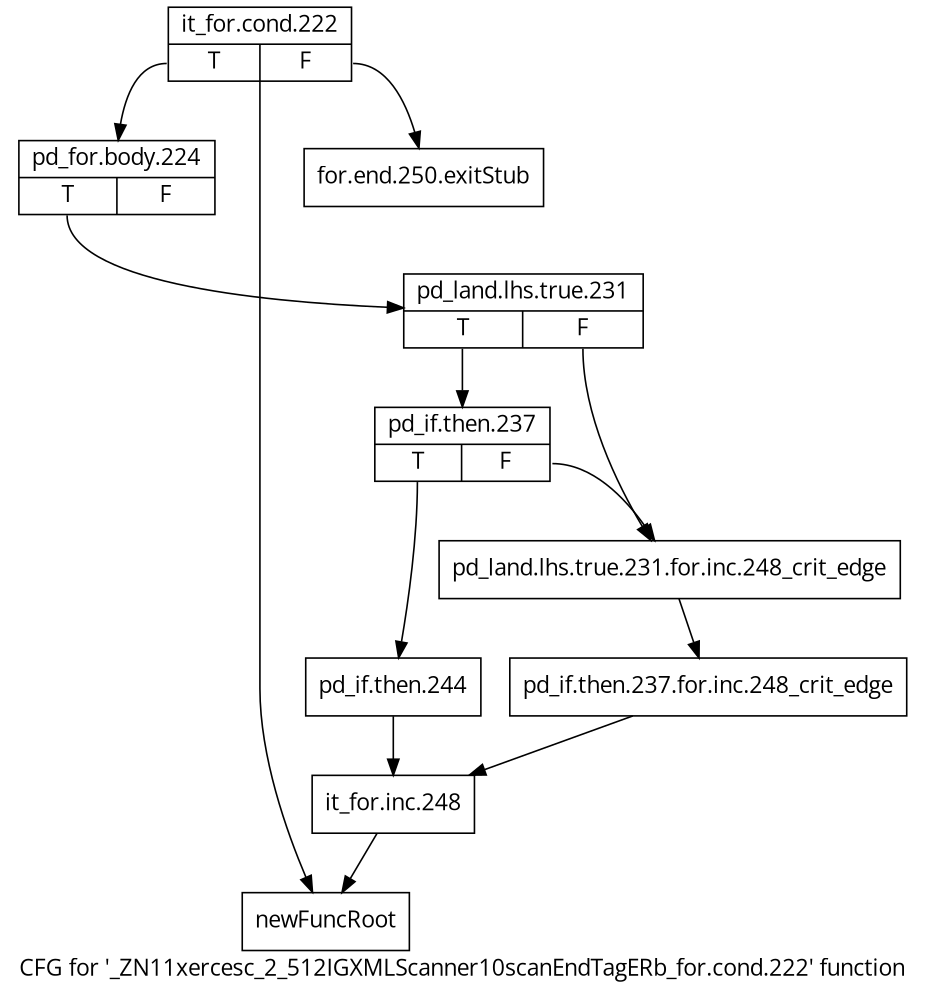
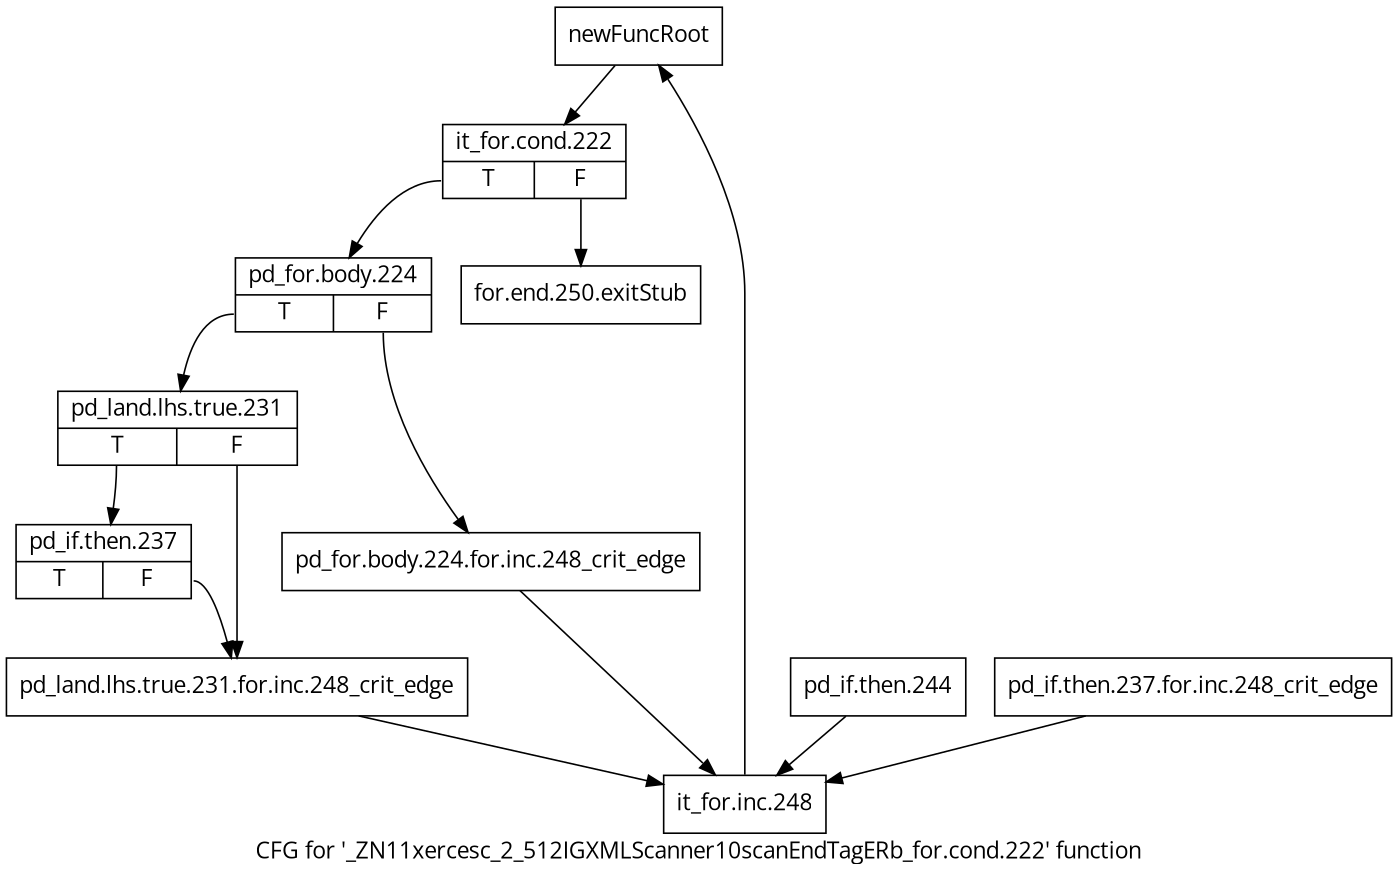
edge "it_for.cond.222" -> "newFuncRoot": reversed
edge "pd_if.then.237" -> "pd_if.then.244": removed
node "pd_for.body.224.for.inc.248_crit_edge": added
edge "pd_land.lhs.true.231.for.inc.248_crit_edge" -> "pd_if.then.237.for.inc.248_crit_edge": now "pd_land.lhs.true.231.for.inc.248_crit_edge" -> "it_for.inc.248"
